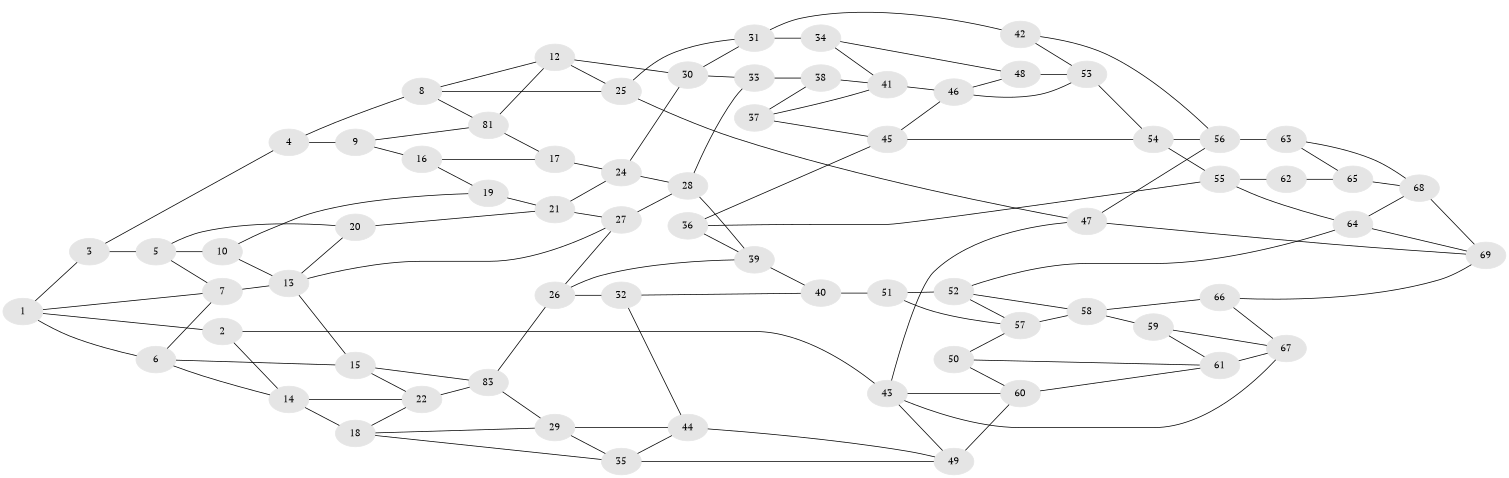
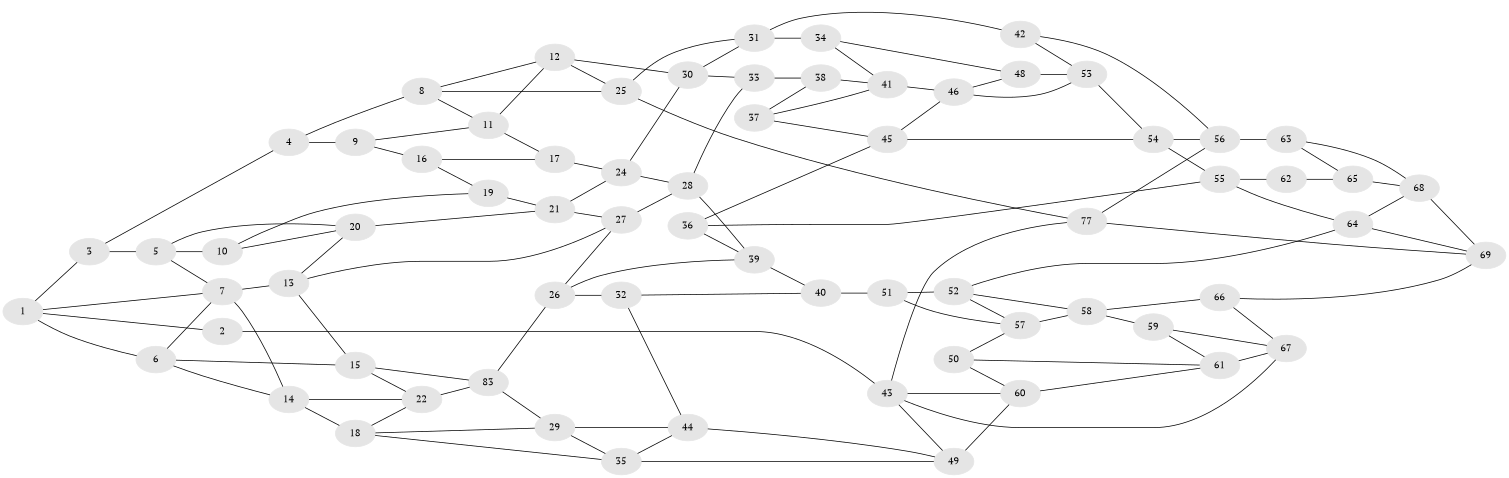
node "81": label "81" -> "11"
node "47": label "47" -> "77"
edge "10" -- "13": now "10" -- "20"
edge "2" -- "14": now "7" -- "14"
